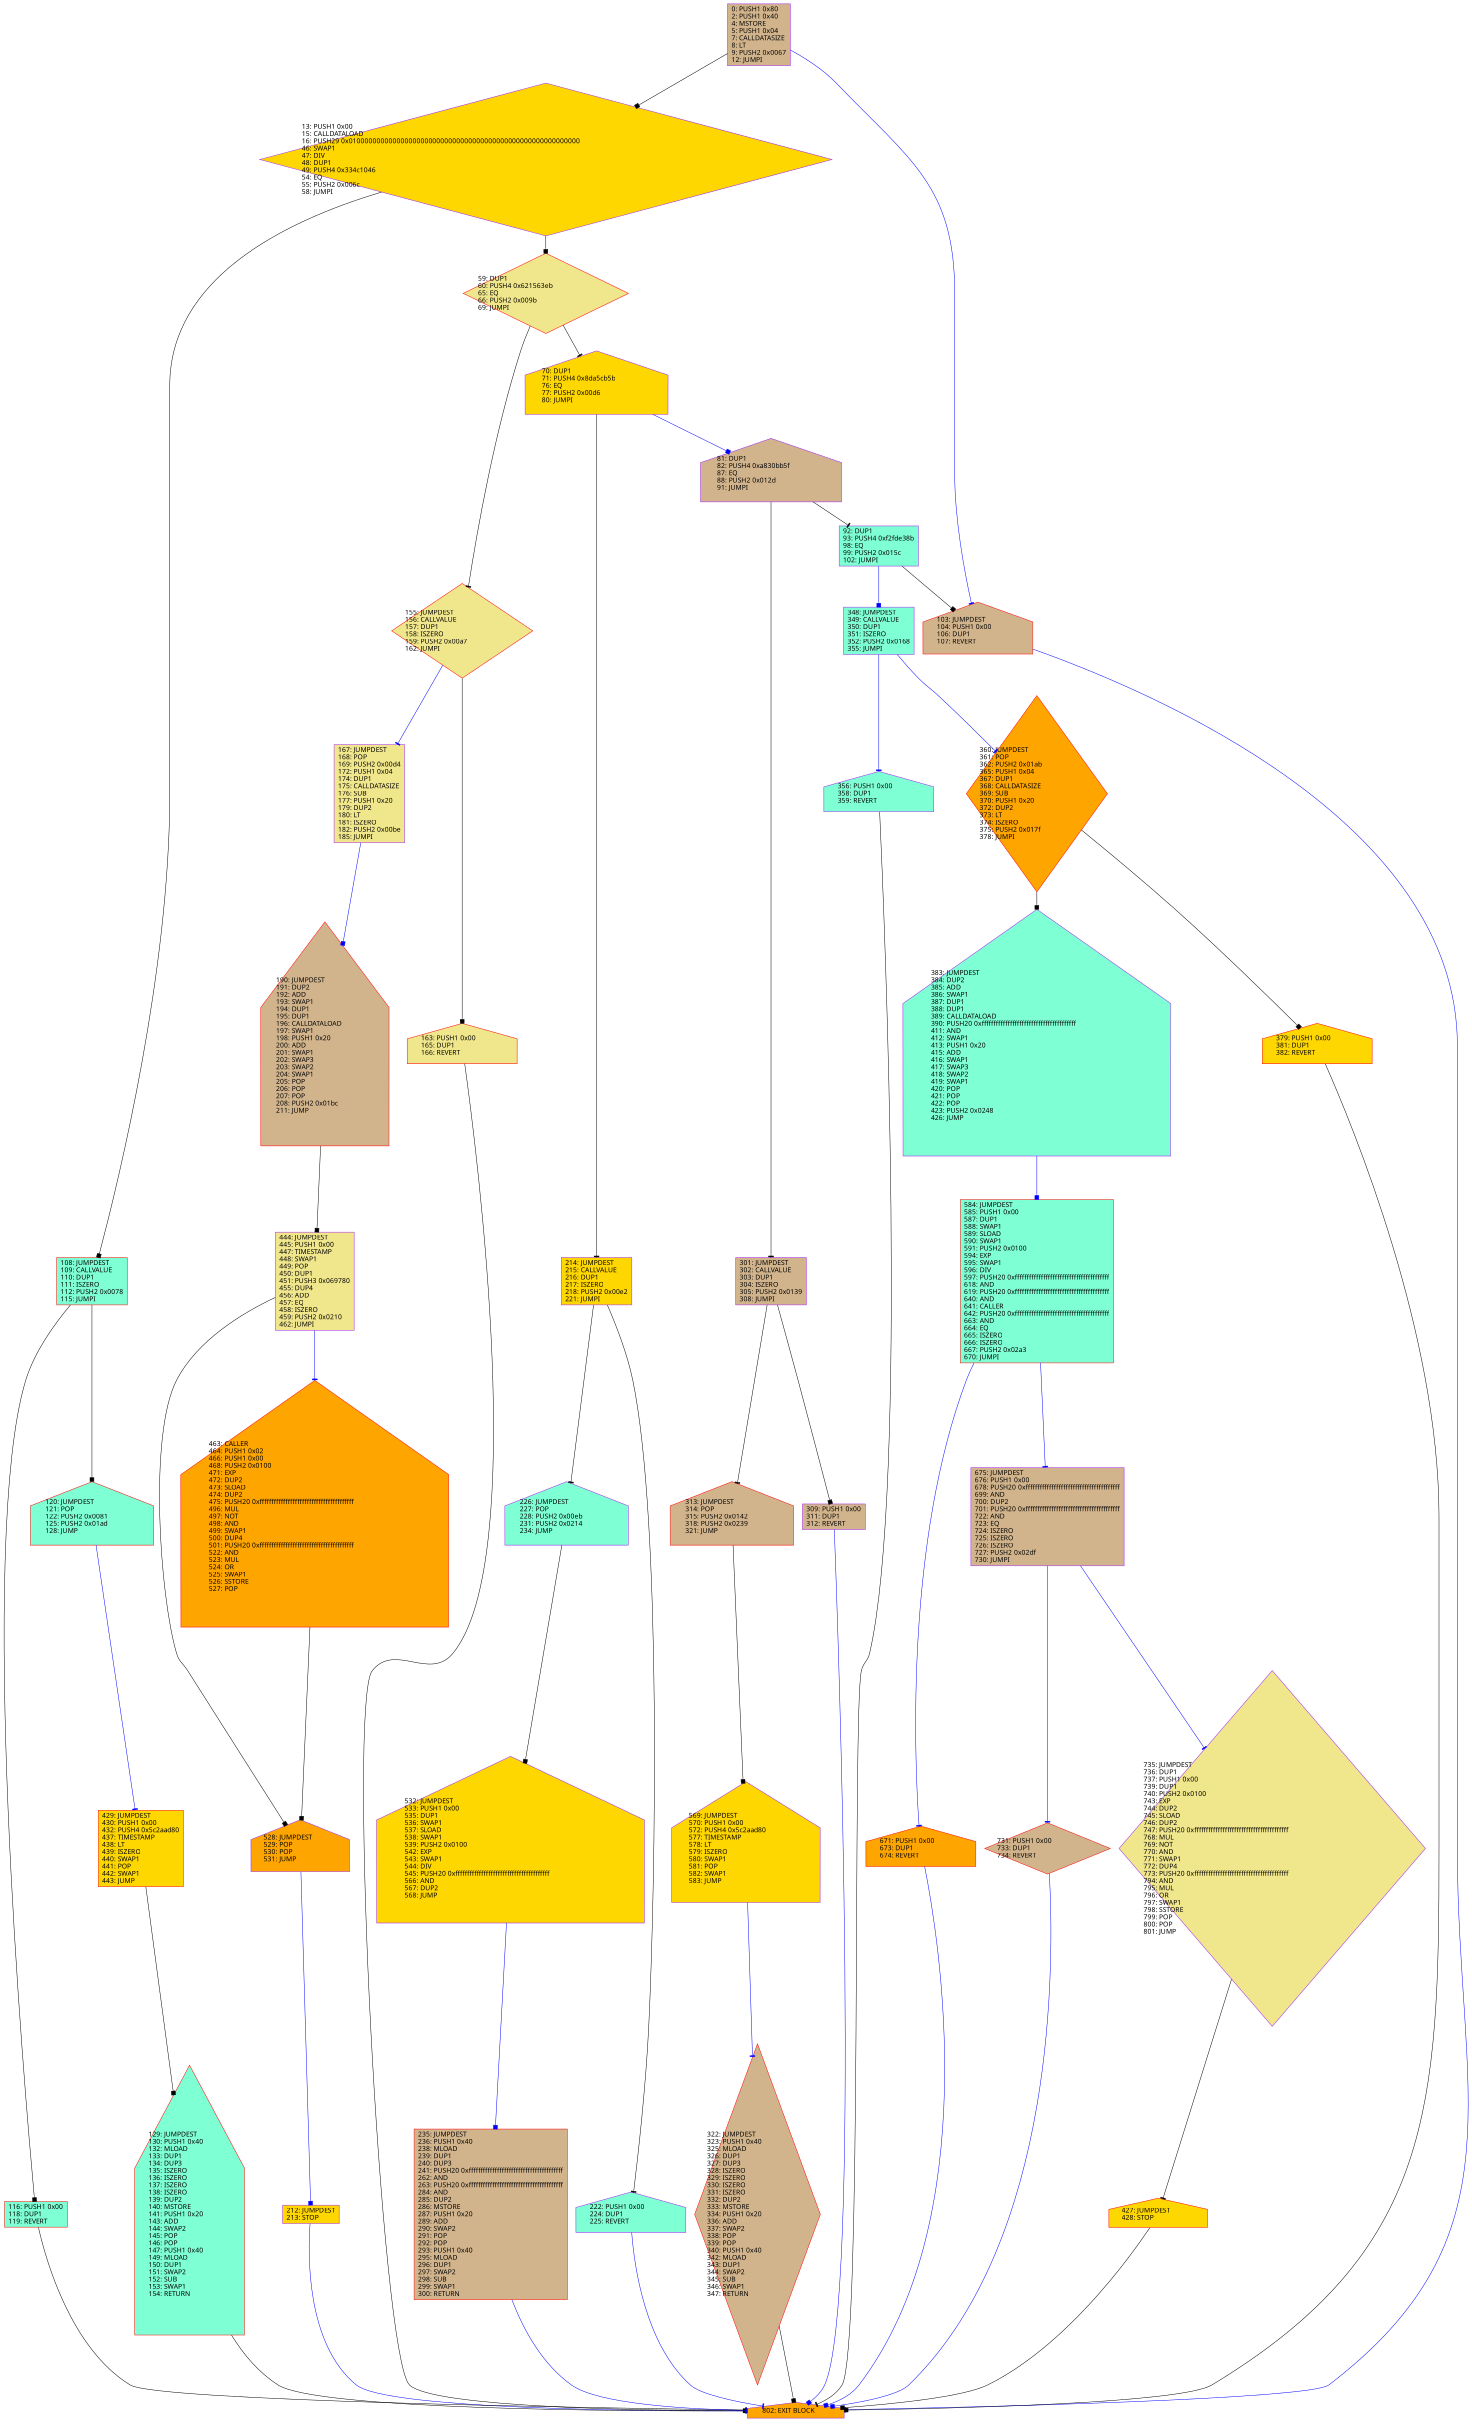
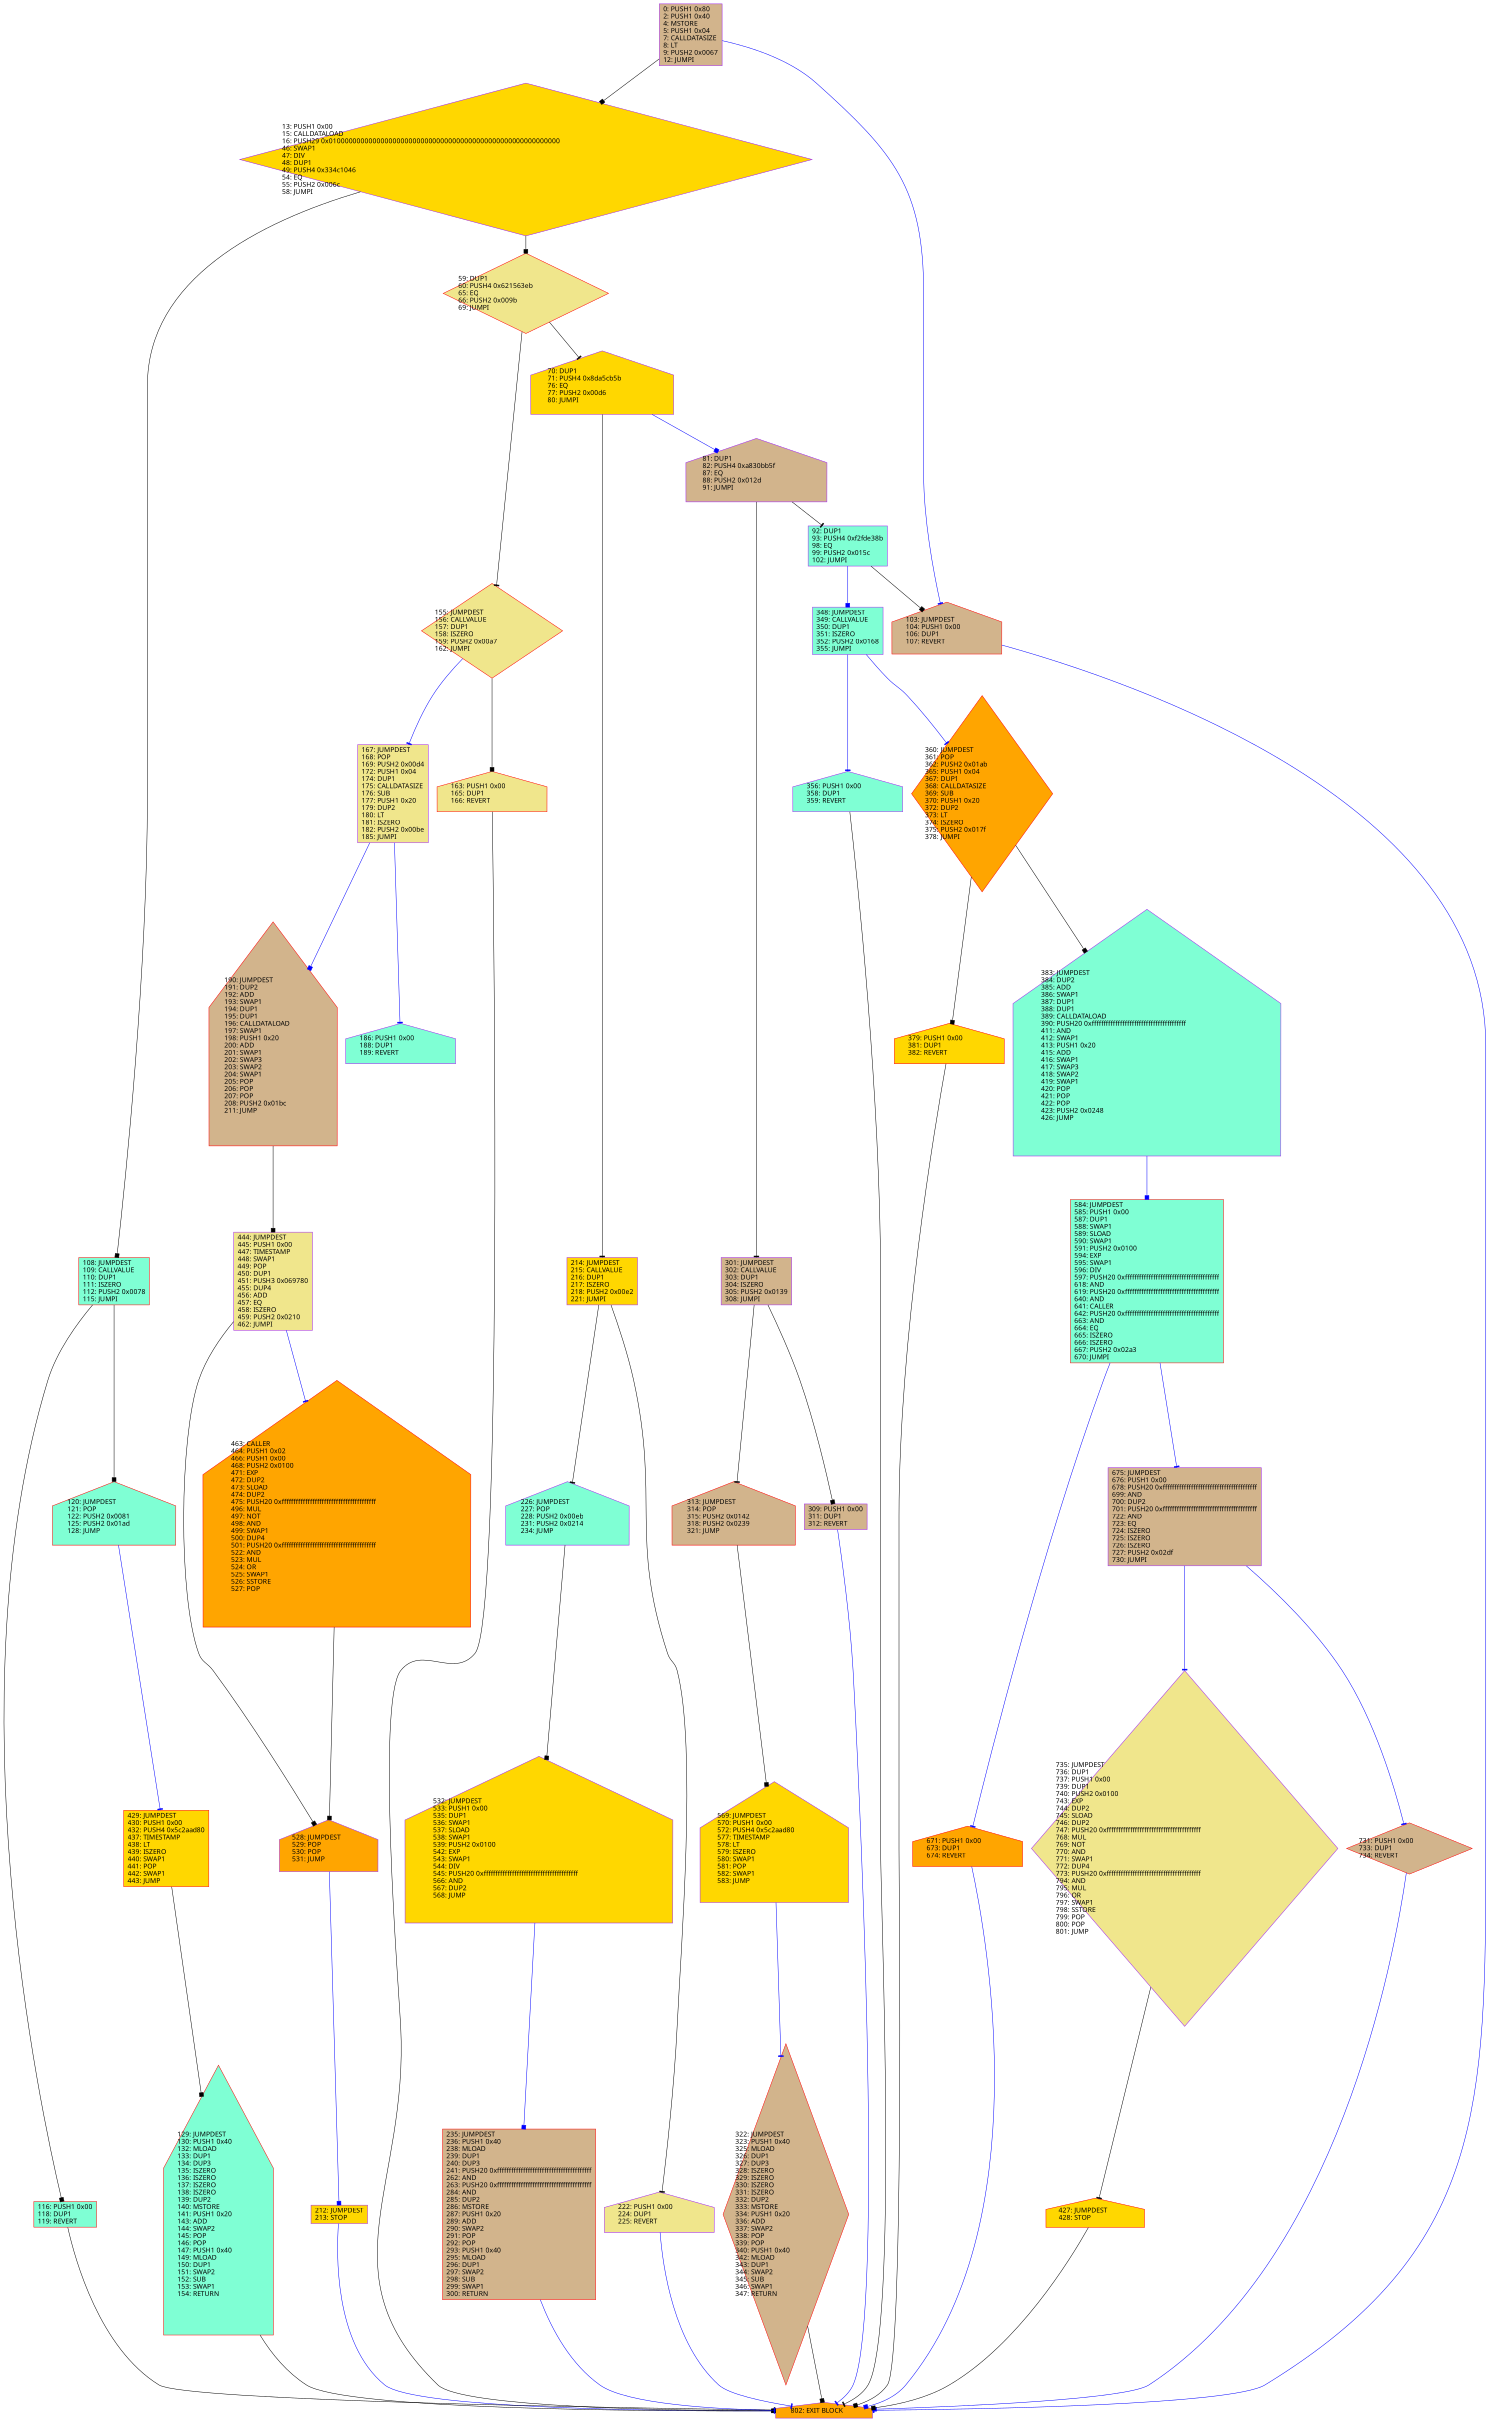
node "186: PUSH1 0x00 188: DUP1 189: REVERT": added
edge "309: PUSH1 0x00 311: DUP1 312: REVERT" -> "802: EXIT BLOCK": arrowhead box -> tee
node "222: PUSH1 0x00 224: DUP1 225: REVERT": fillcolor aquamarine -> khaki
